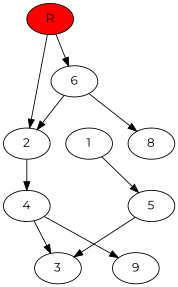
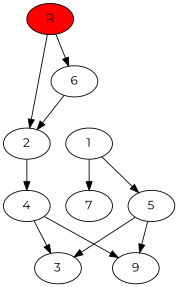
node "8": removed
node "7": added
edge "5" -> "9": added
